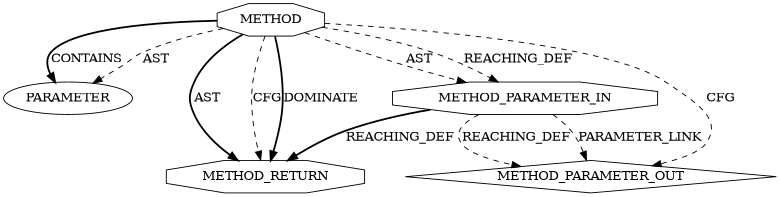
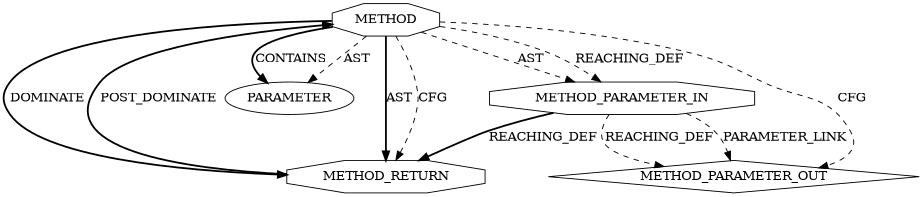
edge "METHOD_RETURN" -> "METHOD": added, label "POST_DOMINATE"
